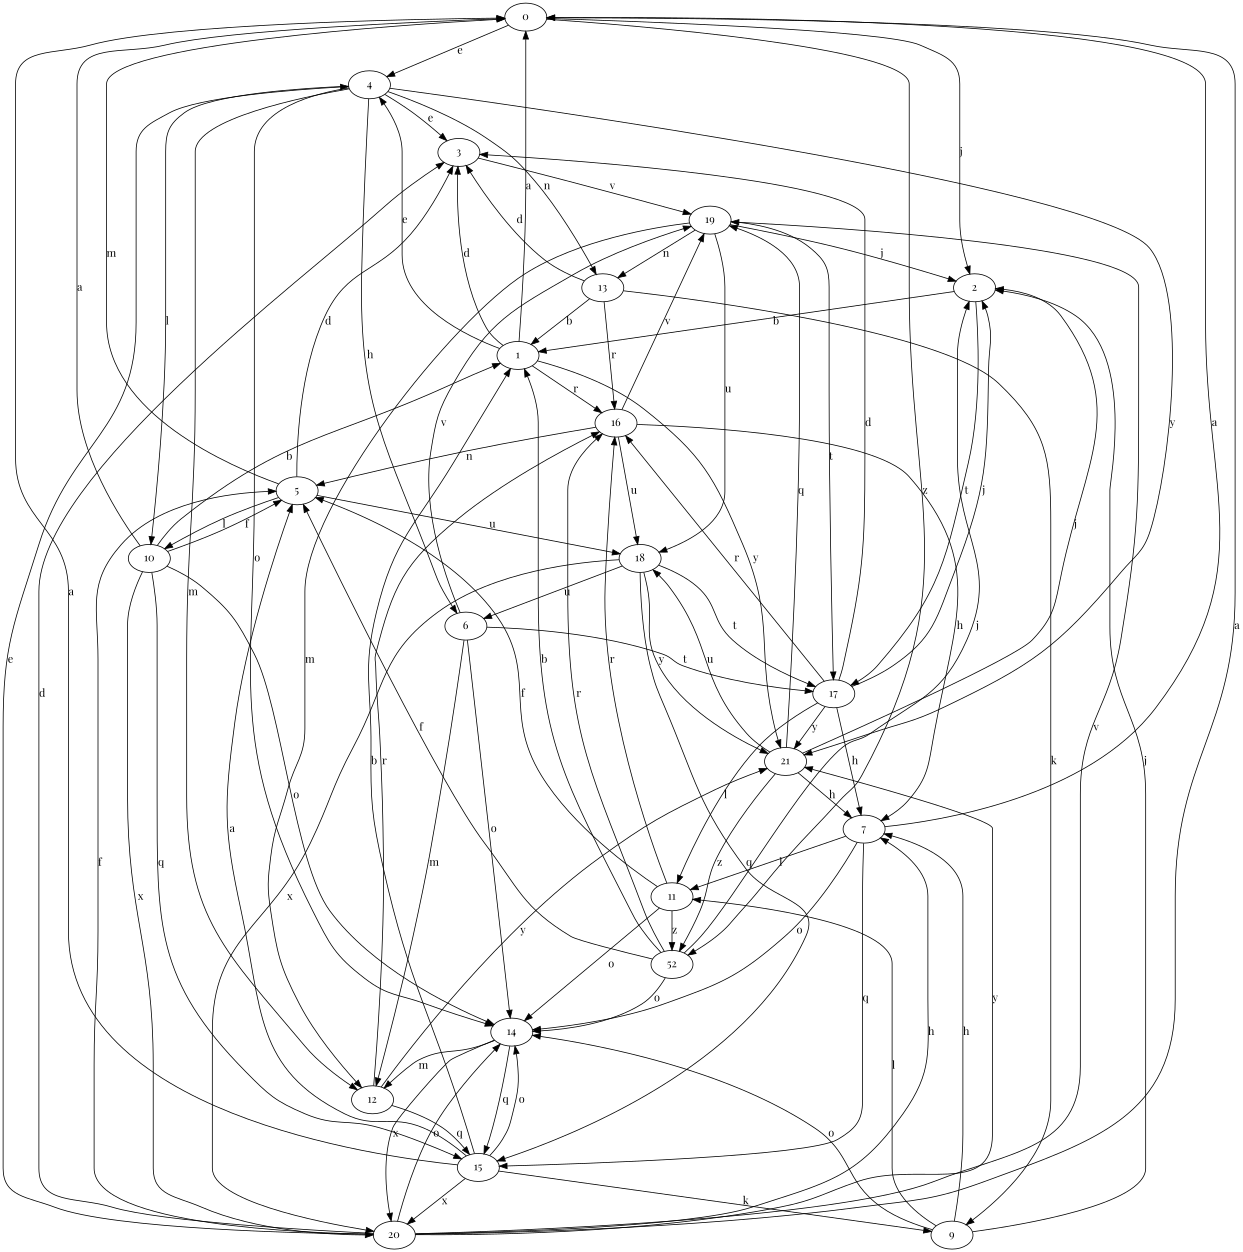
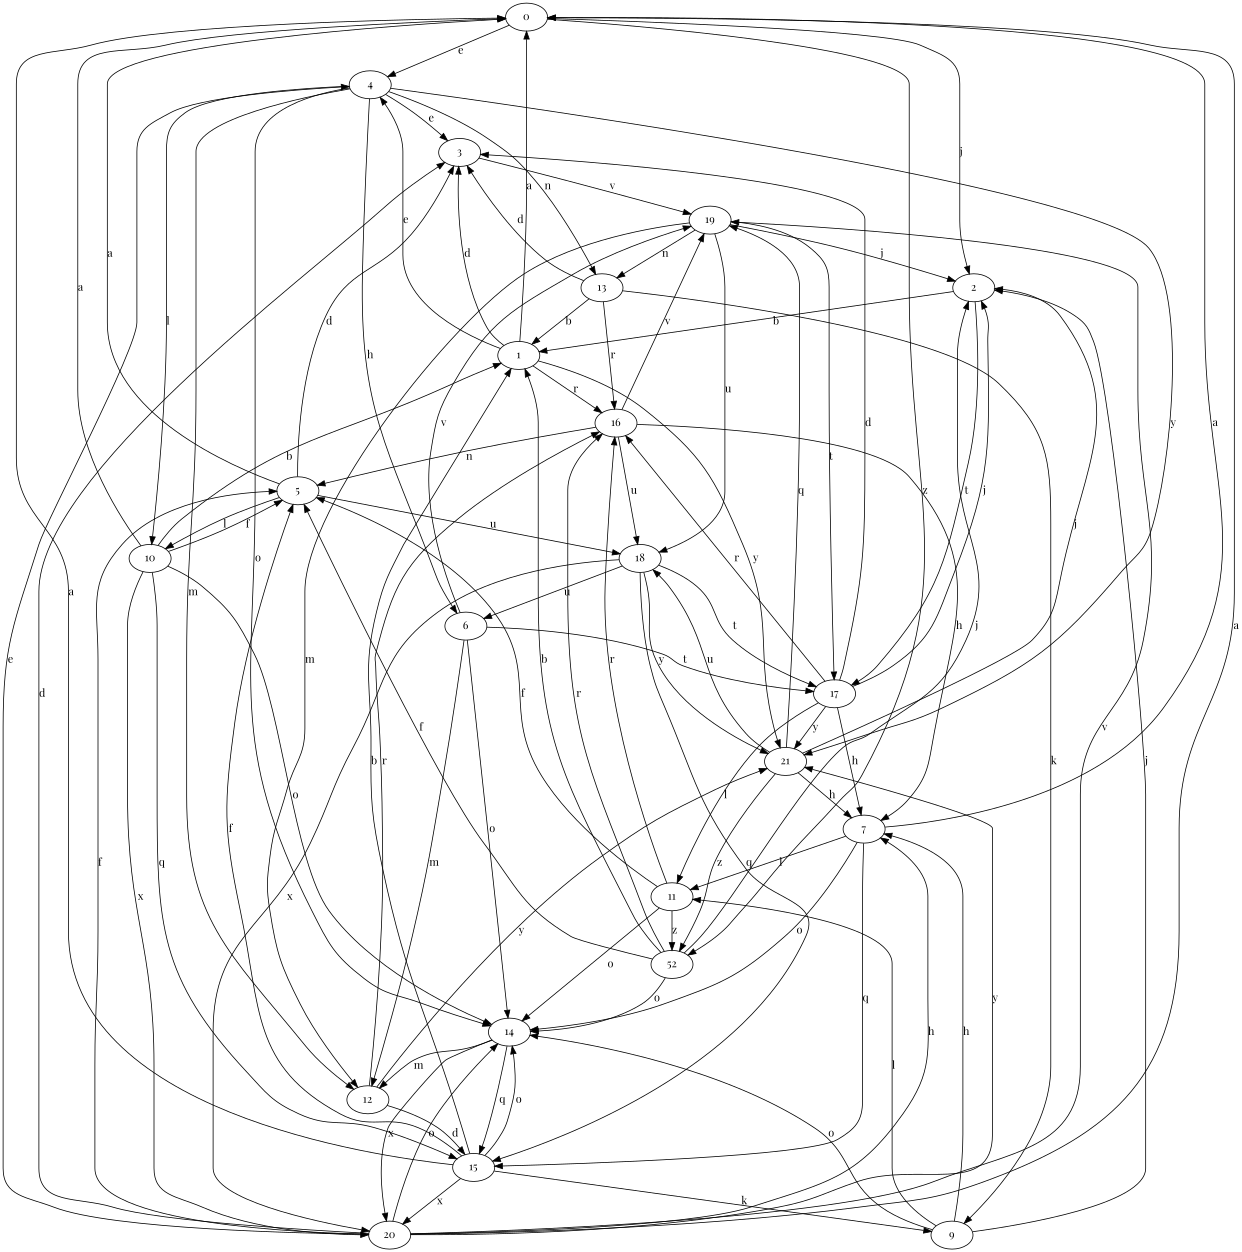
edge "5" -> "0": label "m" -> "a"
edge "15" -> "5": label "a" -> "f"
edge "12" -> "15": label "q" -> "d"
